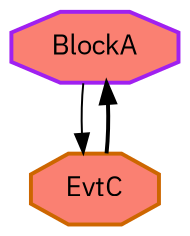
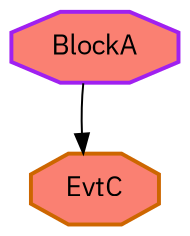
edge "EvtC" -> "BlockA": removed
